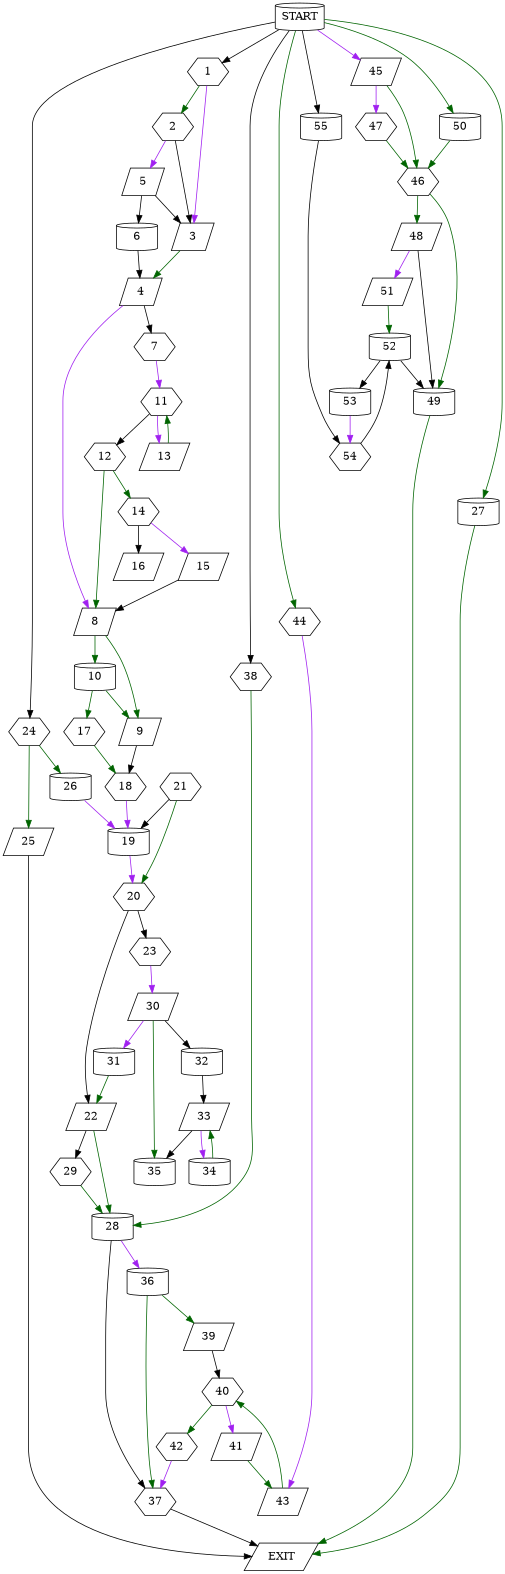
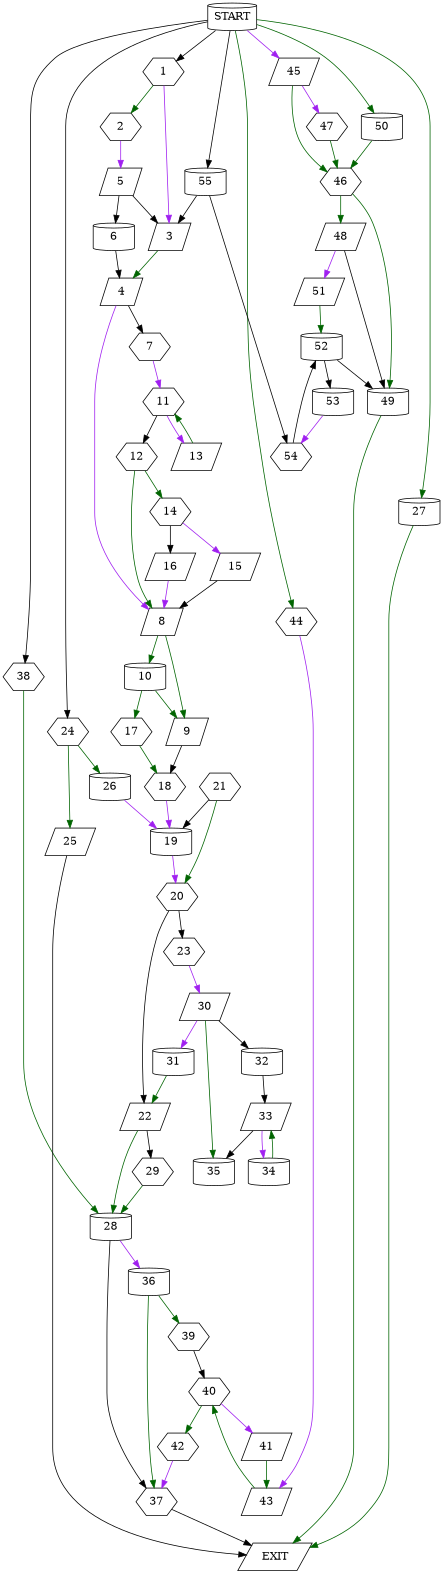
edge "2" -> "3": now "55" -> "3"
edge "16" -> "8": added
node "39": shape parallelogram -> hexagon
